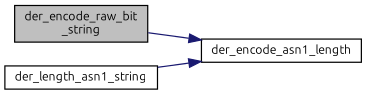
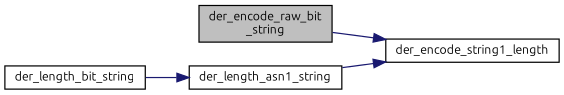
node "der_encode_asn1_length": label "der_encode_asn1_length" -> "der_encode_string1_length"
node "der_length_bit_string": added
